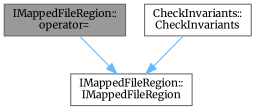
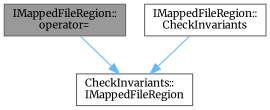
node "CheckInvariants:: CheckInvariants": label "CheckInvariants:: CheckInvariants" -> "IMappedFileRegion:: CheckInvariants"
node "IMappedFileRegion:: IMappedFileRegion": label "IMappedFileRegion:: IMappedFileRegion" -> "CheckInvariants:: IMappedFileRegion"
